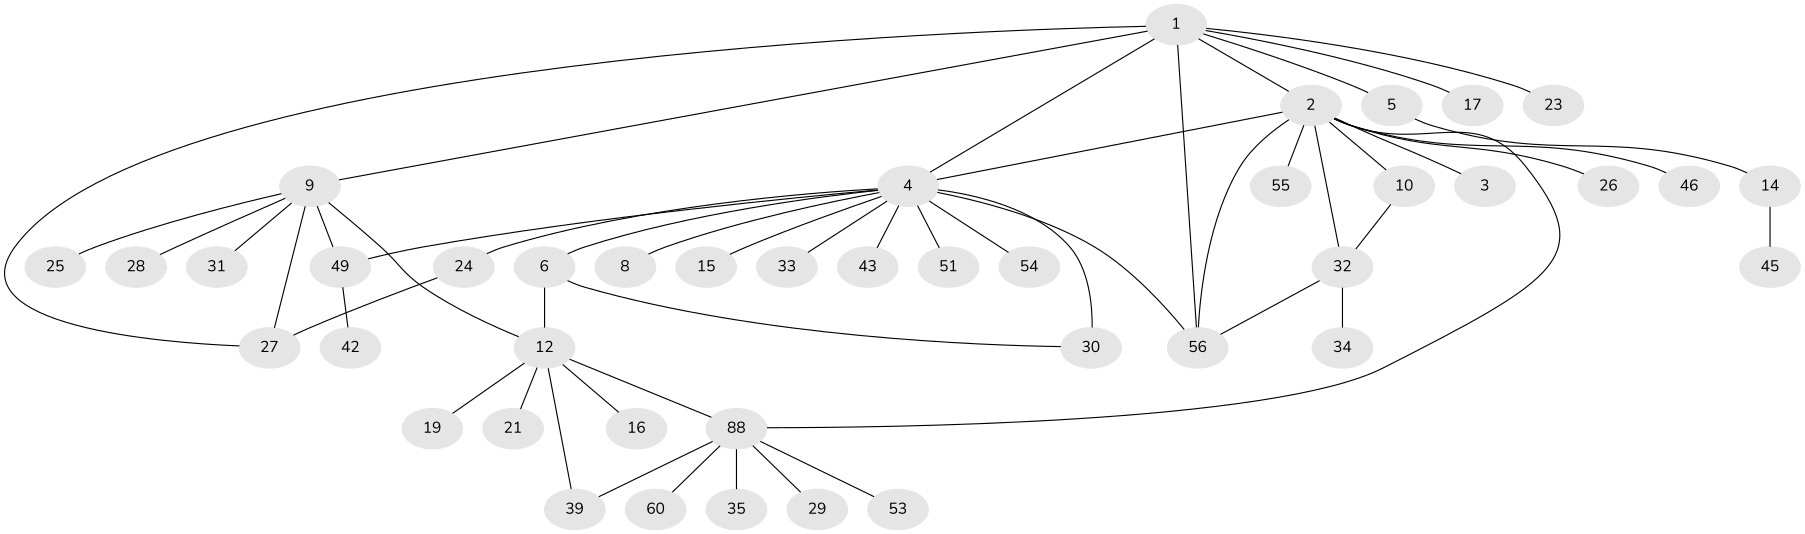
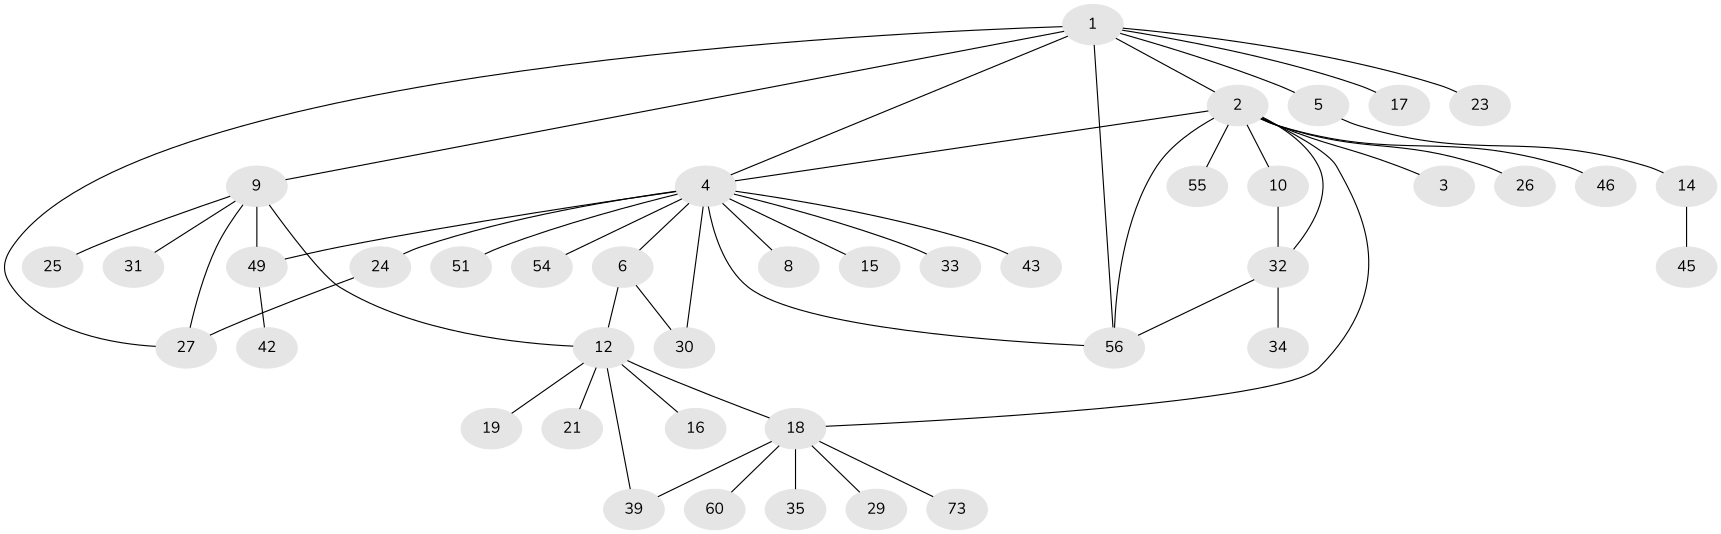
node "28": removed
node "88": label "88" -> "18"
node "53": label "53" -> "73"
